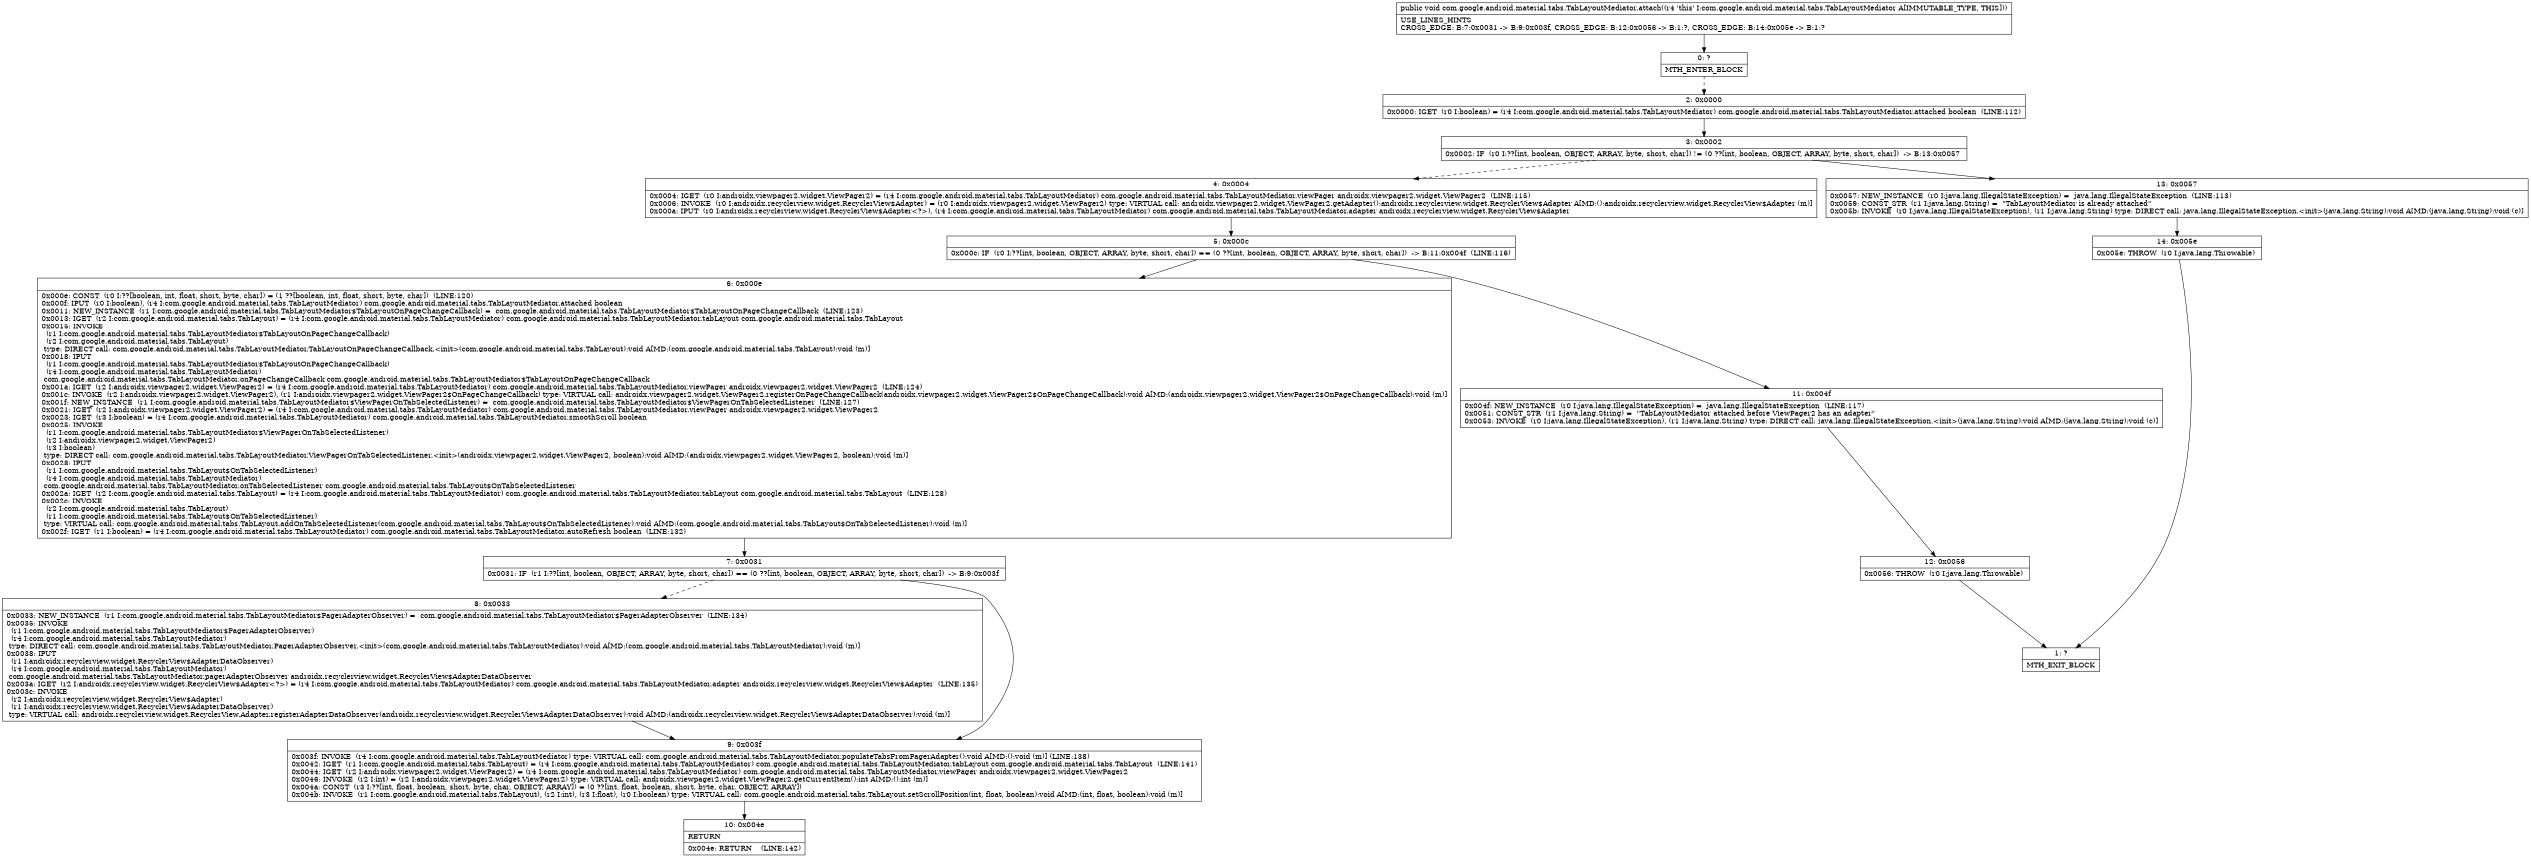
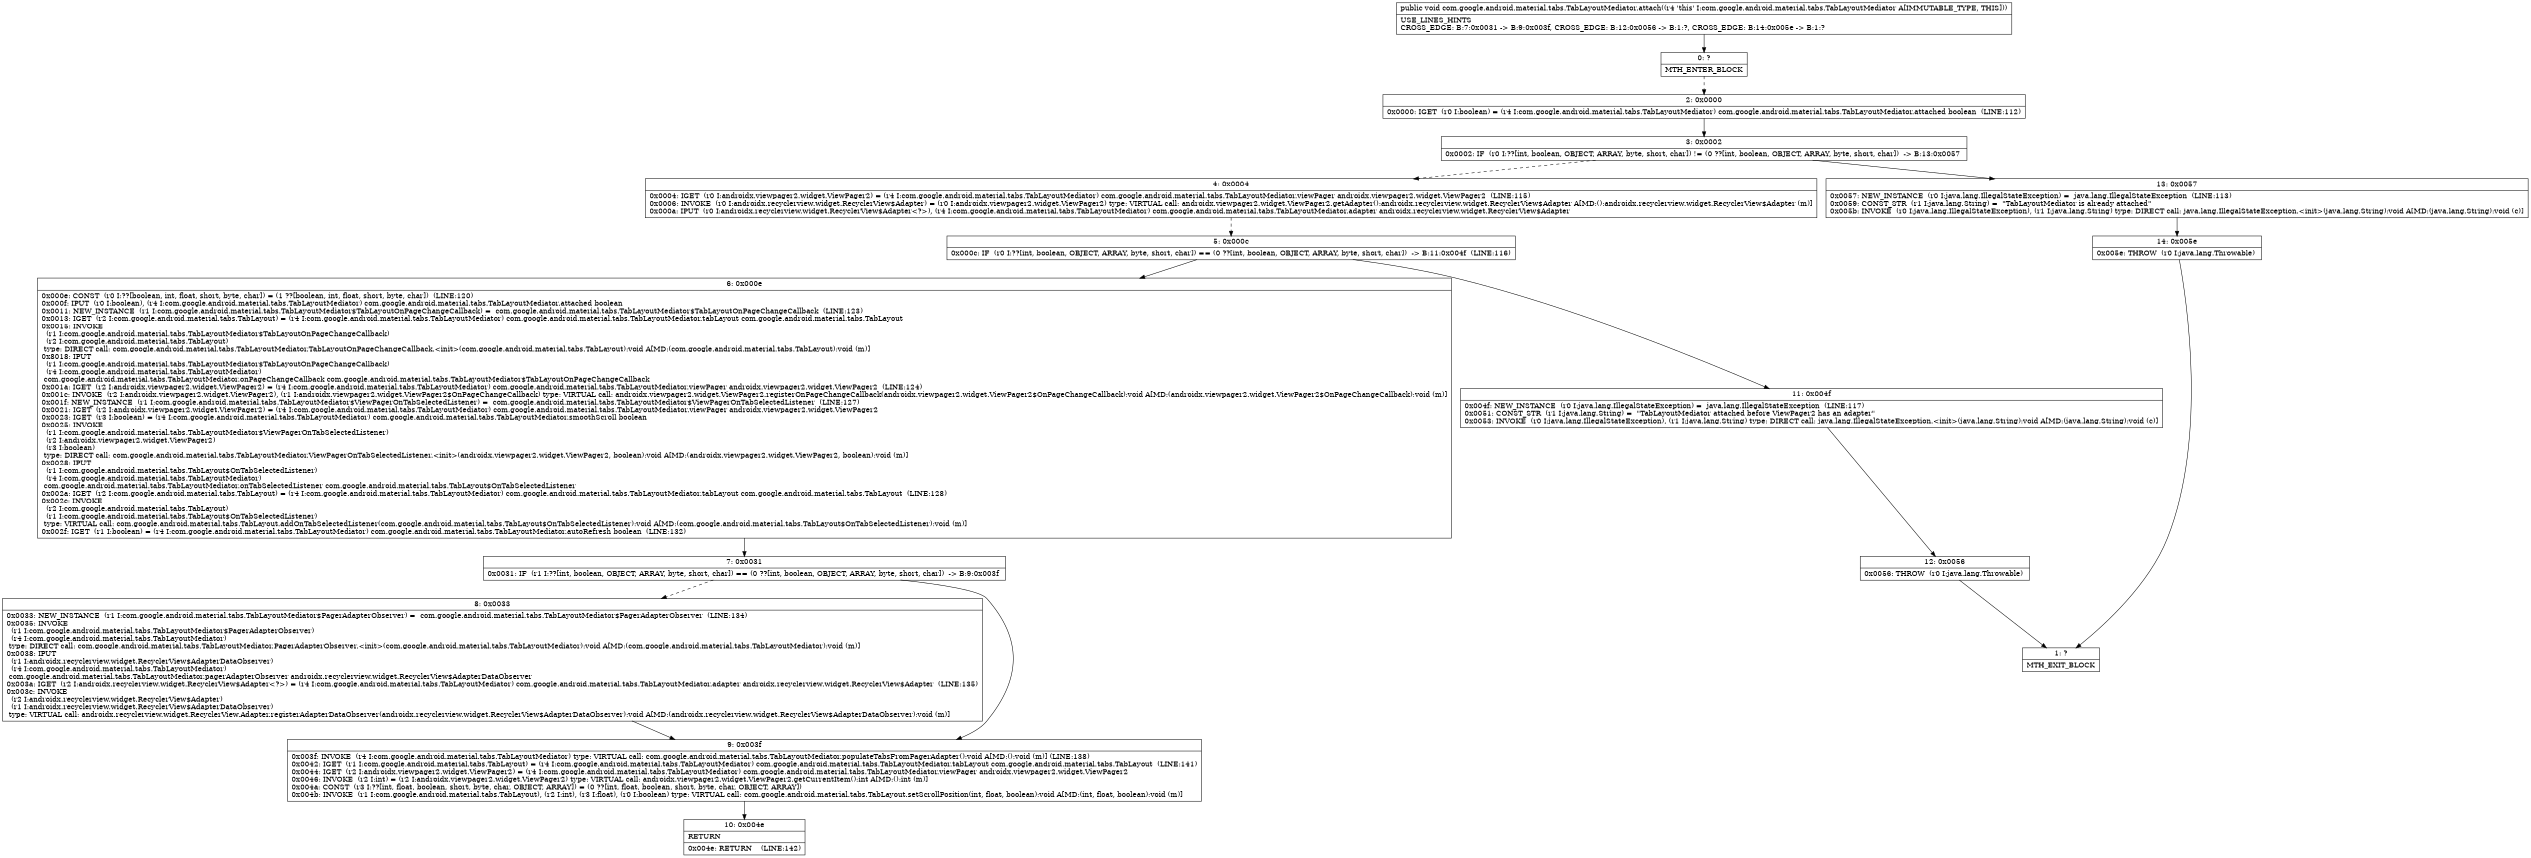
edge "4: 0x0004" -> "5: 0x000c": style solid -> dashed
node "6: 0x000e": text "0x0018: IPUT" -> "0x8018: IPUT"
